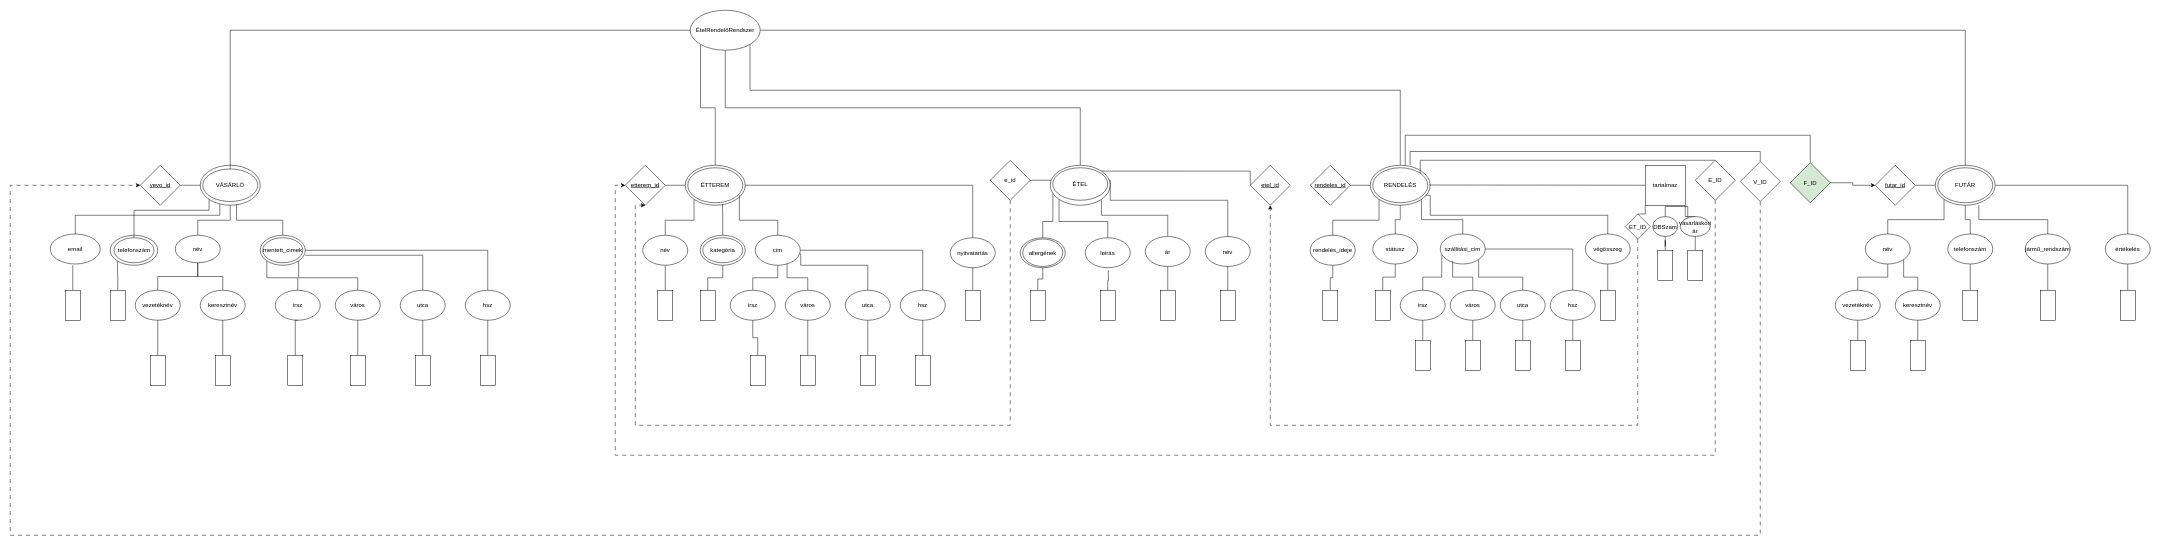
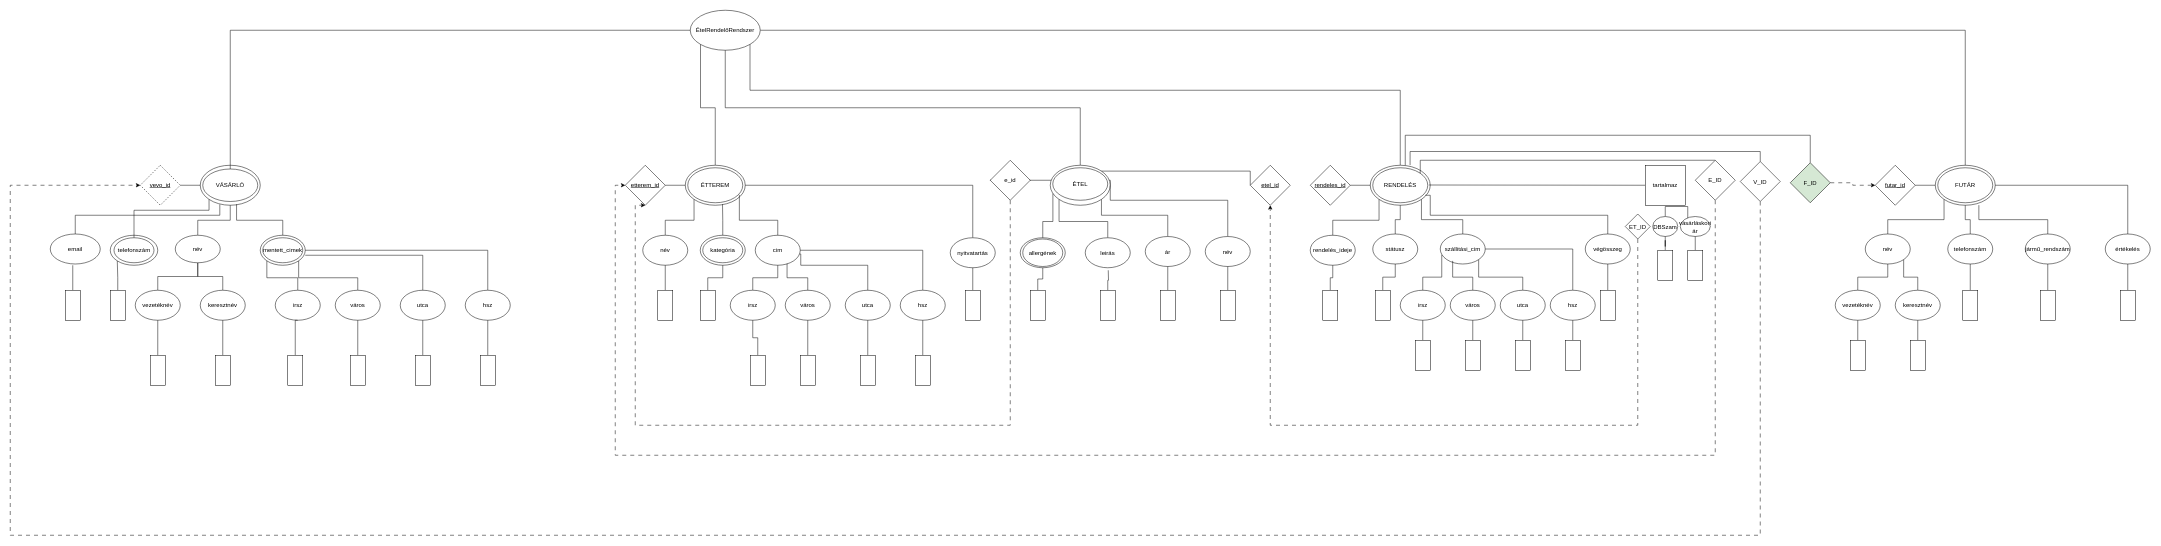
edge "F_ID" -> "futar_id": style solid -> dashed
node "vevo_id": style solid -> dashed
edge "tartalmaz" -- "ET_ID": removed
edge "tartalmaz" -- "vásárláskori ár": removed
